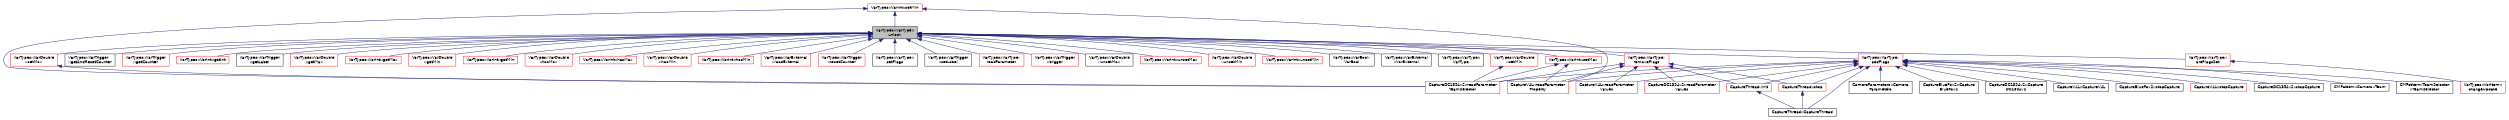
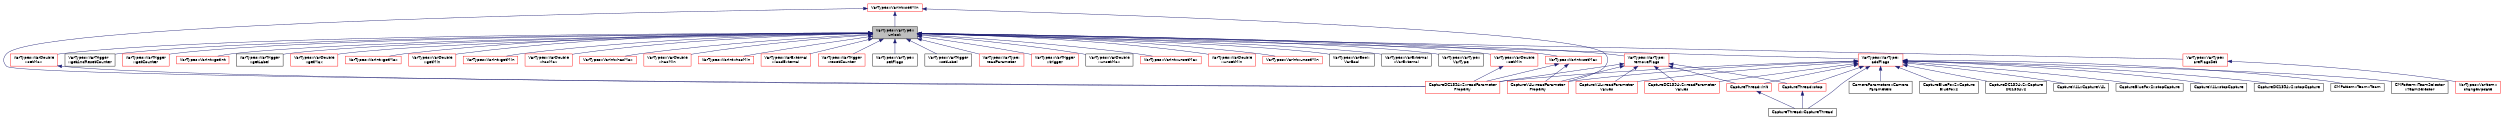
node "CaptureDC1394v2::readParameter TeamSelector": label "CaptureDC1394v2::readParameter TeamSelector" -> "CaptureDC1394v2::readParameter Property"
node "CaptureV4L::stopCapture": color red -> black
node "CMPattern::Camera::Team": label "CMPattern::Camera::Team" -> "CMPattern::Team::Team"
